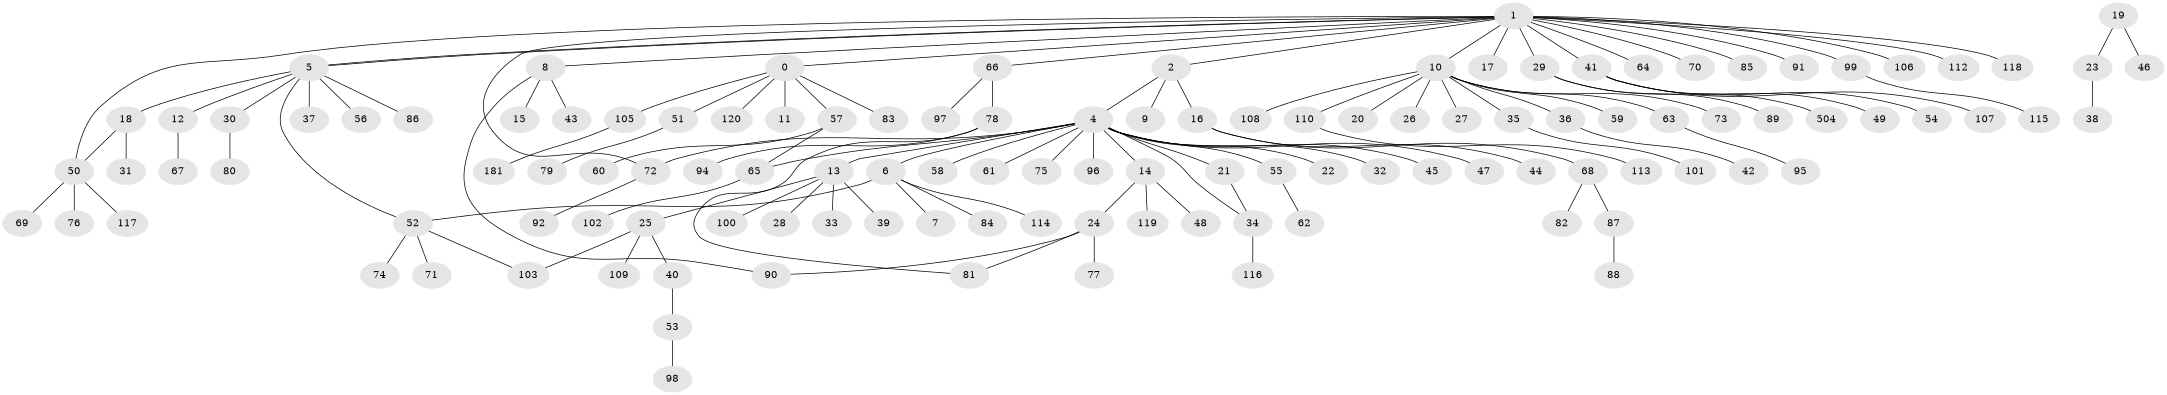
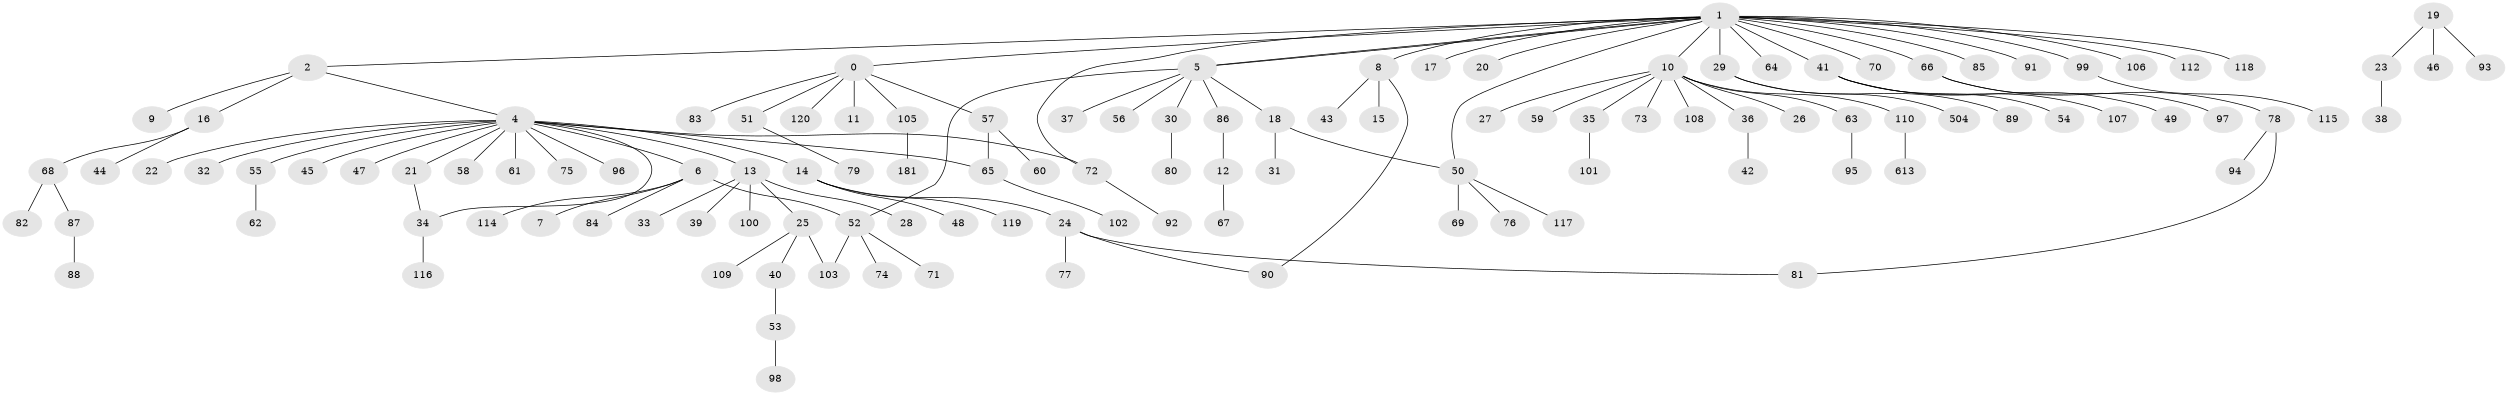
node "93": added
edge "5" -- "12": now "86" -- "12"
edge "10" -- "20": now "1" -- "20"
node "113": label "113" -> "613"
